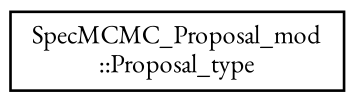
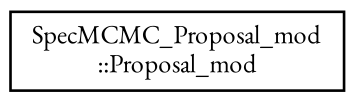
node "SpecMCMC_Proposal_mod ::Proposal_type": label "SpecMCMC_Proposal_mod ::Proposal_type" -> "SpecMCMC_Proposal_mod ::Proposal_mod"
